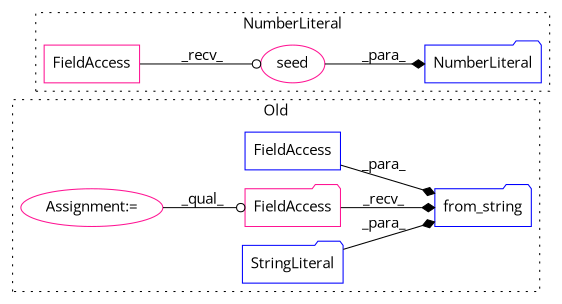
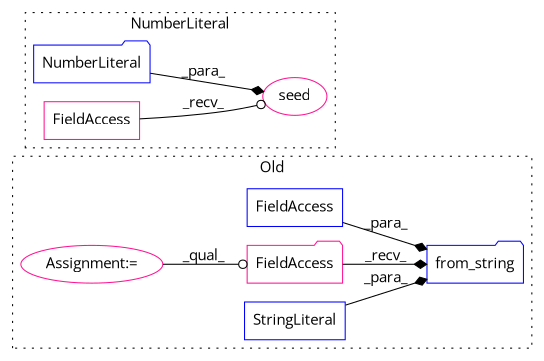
edge "seed" -> "NumberLiteral": reversed
node "StringLiteral": shape folder -> box
